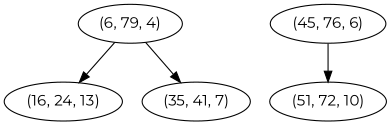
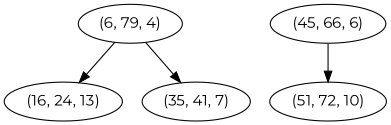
node "(45, 76, 6)": label "(45, 76, 6)" -> "(45, 66, 6)"
